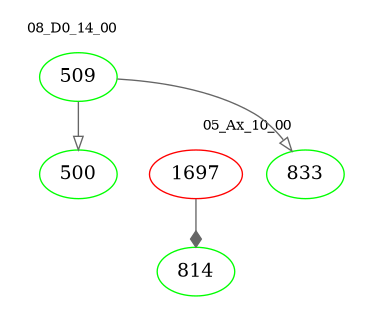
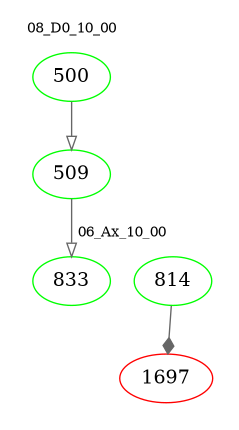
cluster "08_D0_14_00": label "08_D0_14_00" -> "08_D0_10_00"
edge "509" -> "500": reversed
cluster "05_Ax_10_00": label "05_Ax_10_00" -> "06_Ax_10_00"
edge "1697" -> "814": reversed
